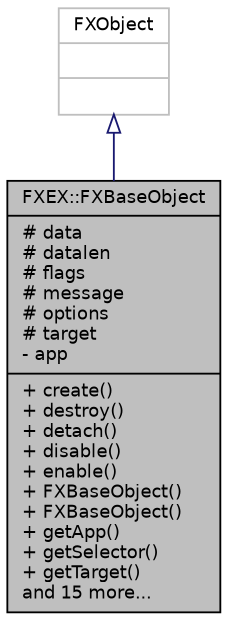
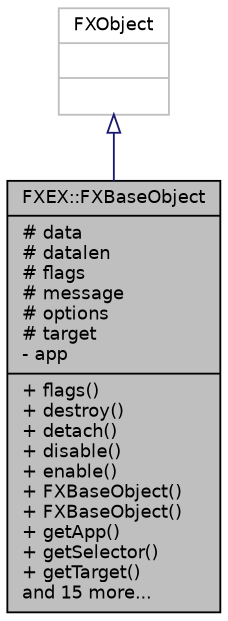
node "FXEX::FXBaseObject": text "+ create()" -> "+ flags()"
